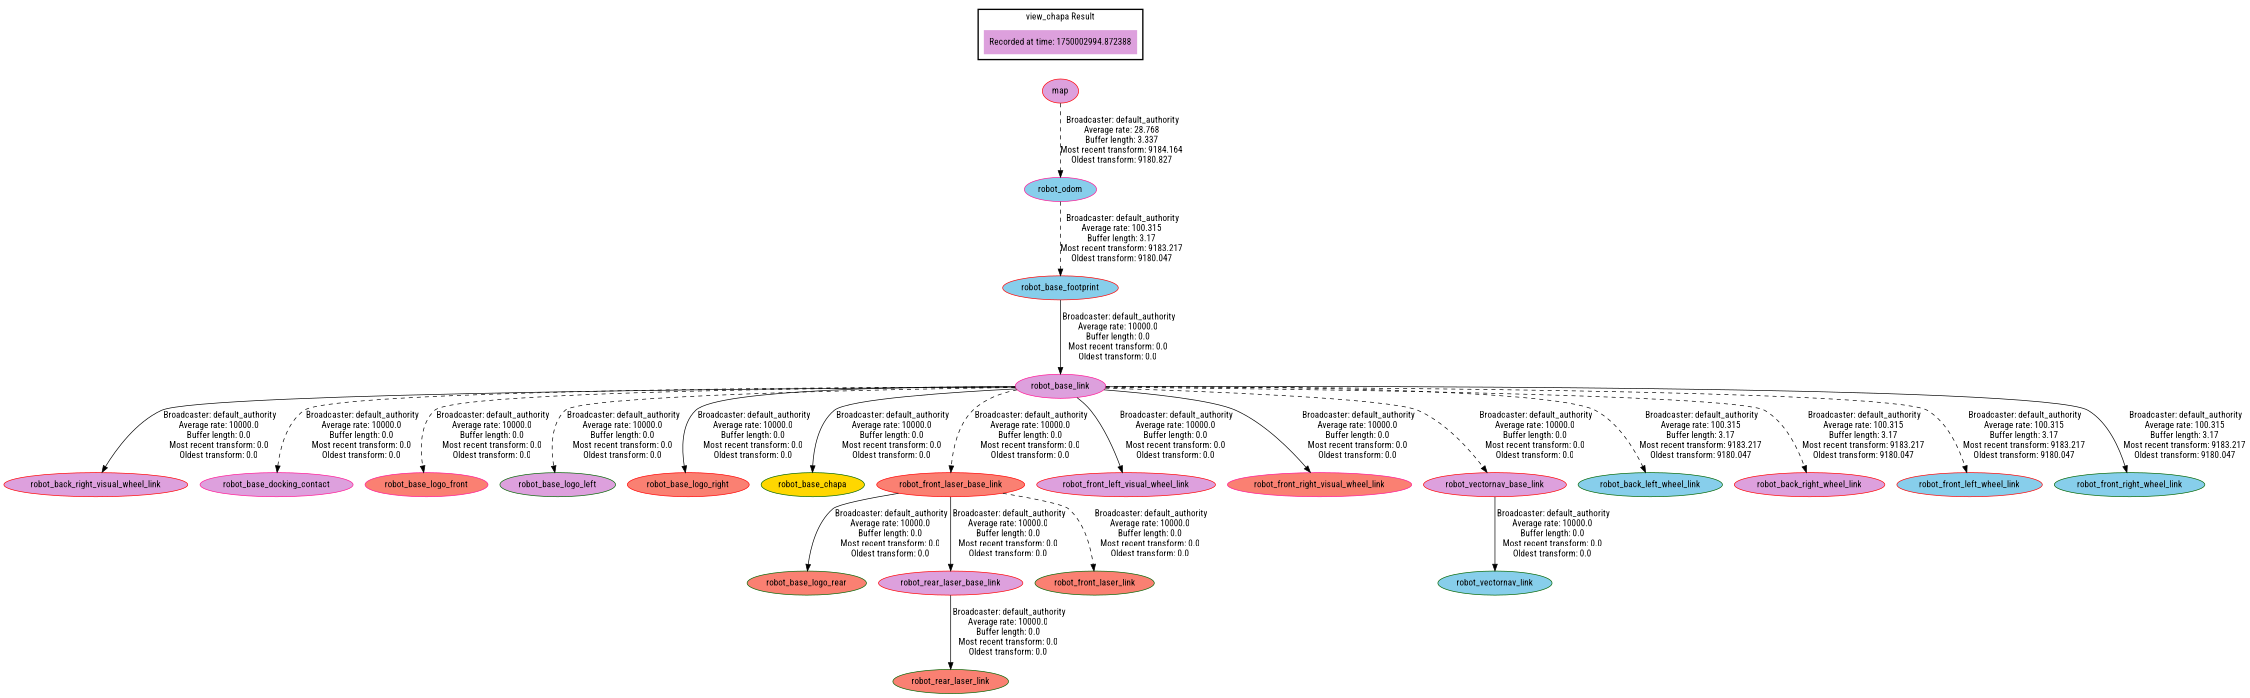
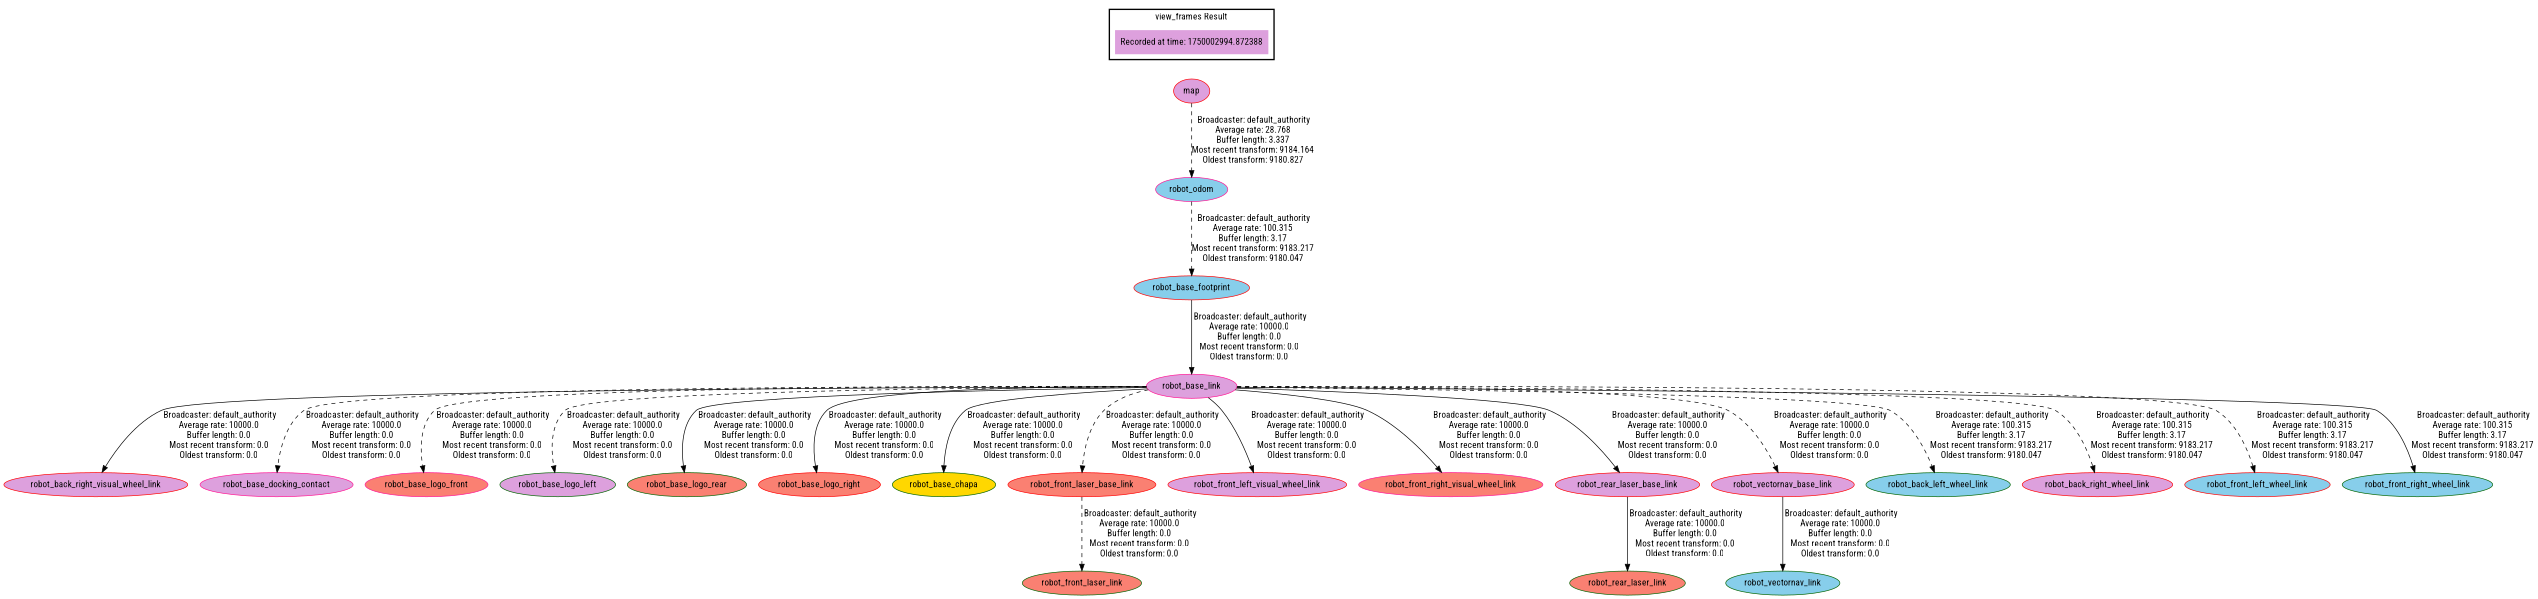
cluster "view_chapa Result": label "view_chapa Result" -> "view_frames Result"
edge "robot_front_laser_base_link" -> "robot_base_logo_rear": now "robot_base_link" -> "robot_base_logo_rear"
edge "robot_front_laser_base_link" -> "robot_rear_laser_base_link": now "robot_base_link" -> "robot_rear_laser_base_link"
